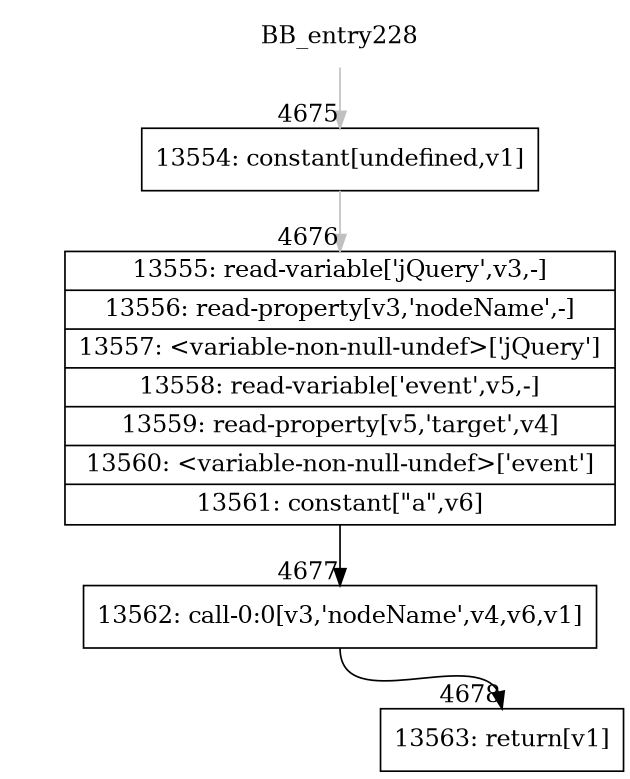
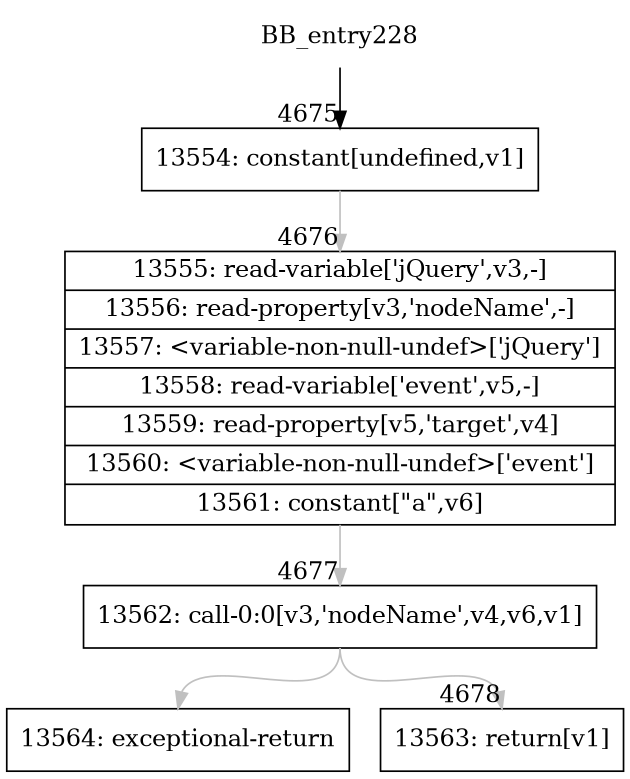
edge "BB_entry228" -> "13554: constant[undefined,v1]": color gray -> black
edge "13555: read-variable['jQuery',v3,-]" -> "13562: call-0:0[v3,'nodeName',v4,v6,v1]": color black -> gray
edge "13562: call-0:0[v3,'nodeName',v4,v6,v1]" -> "13563: return[v1]": color black -> gray
node "13564: exceptional-return": added
